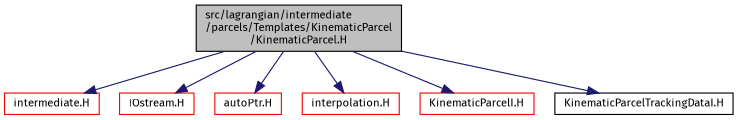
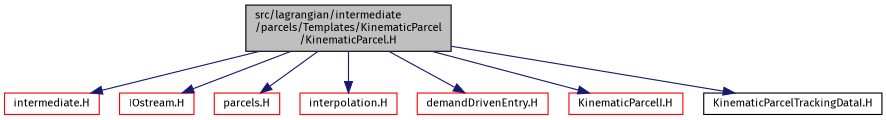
node "autoPtr.H": label "autoPtr.H" -> "parcels.H"
node "demandDrivenEntry.H": added
